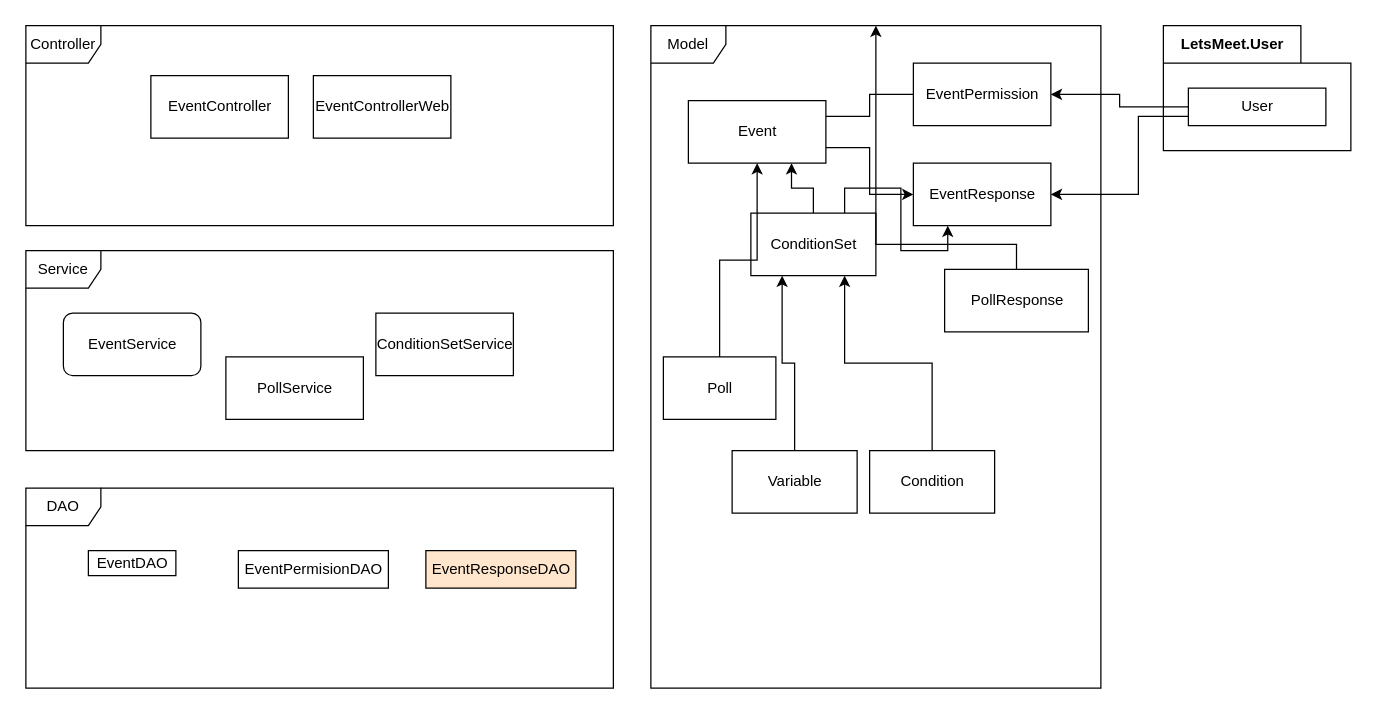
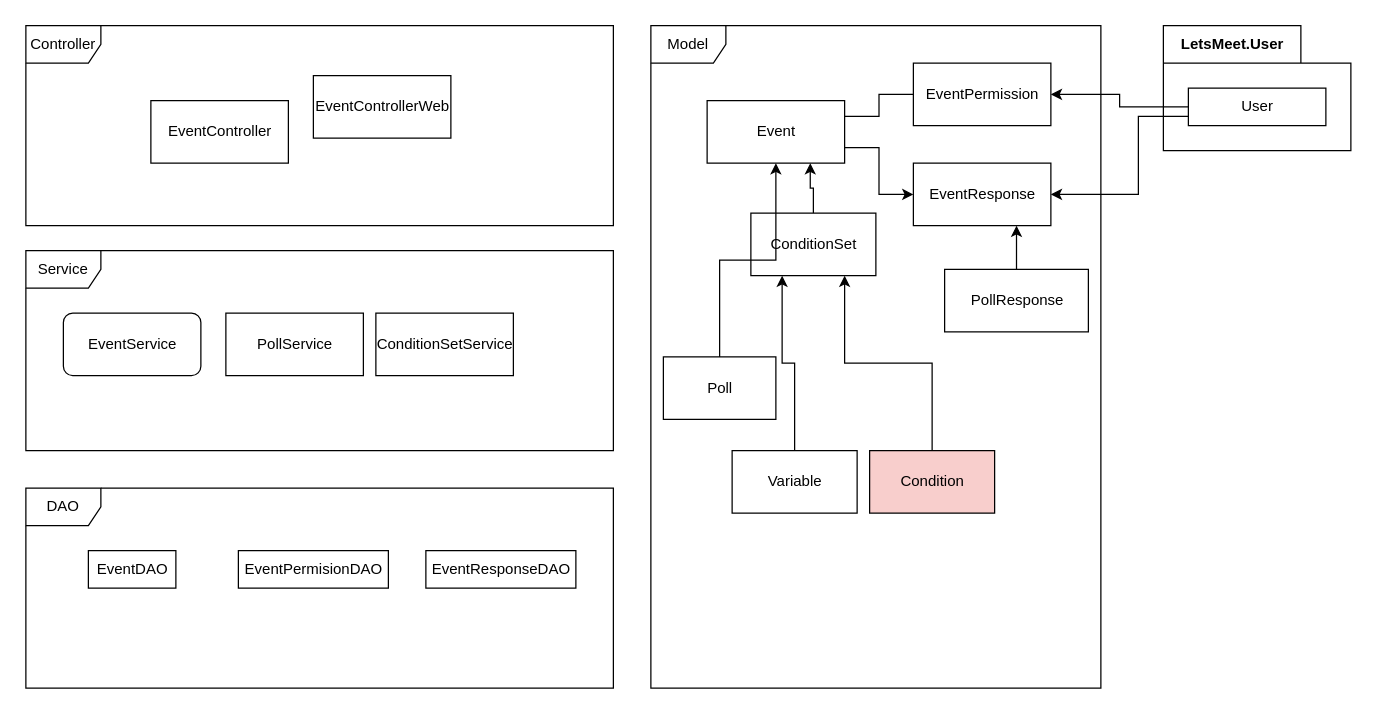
node "EventController": moved (219, 107) -> (219, 132)
node "Event": moved (757, 132) -> (776, 132)
edge "ConditionSet" -> "EventResponse": removed
edge "PollResponse" -> "Model": now "PollResponse" -> "EventResponse"
node "PollService": moved (294, 388) -> (294, 344)
node "Condition": fillcolor #ffffff -> #f8cecc
node "EventDAO": size 88x25 -> 88x38
node "EventResponseDAO": fillcolor #ffe6cc -> #ffffff
